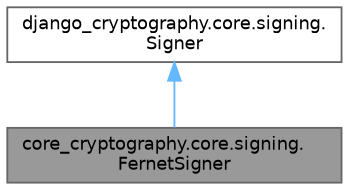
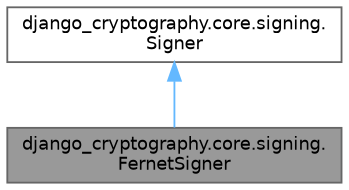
node "core_cryptography.core.signing. FernetSigner": label "core_cryptography.core.signing. FernetSigner" -> "django_cryptography.core.signing. FernetSigner"
